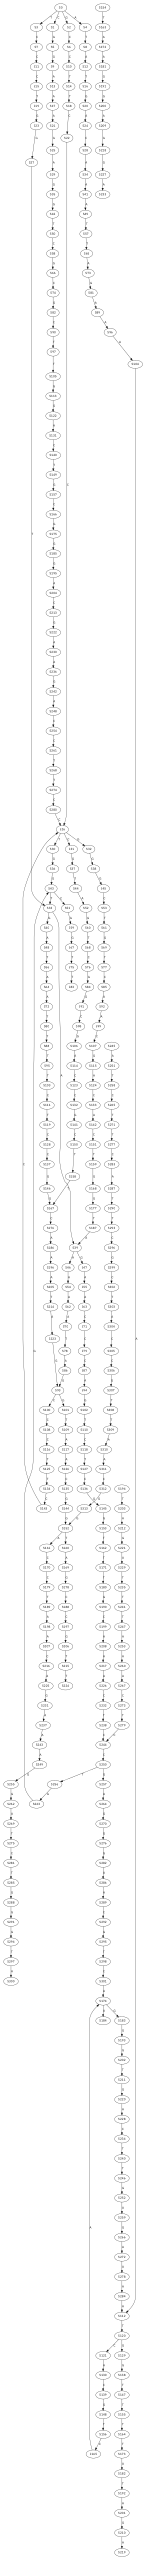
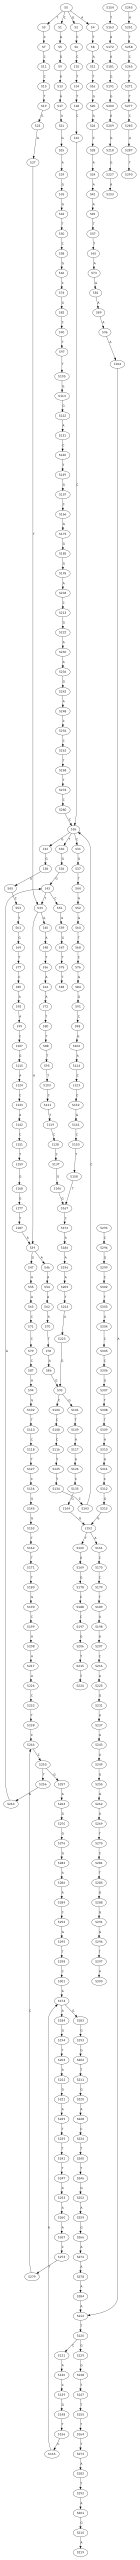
edge "S290" -> "S293": removed, label "T"
edge "S184" -> "S194": added, label "G"
